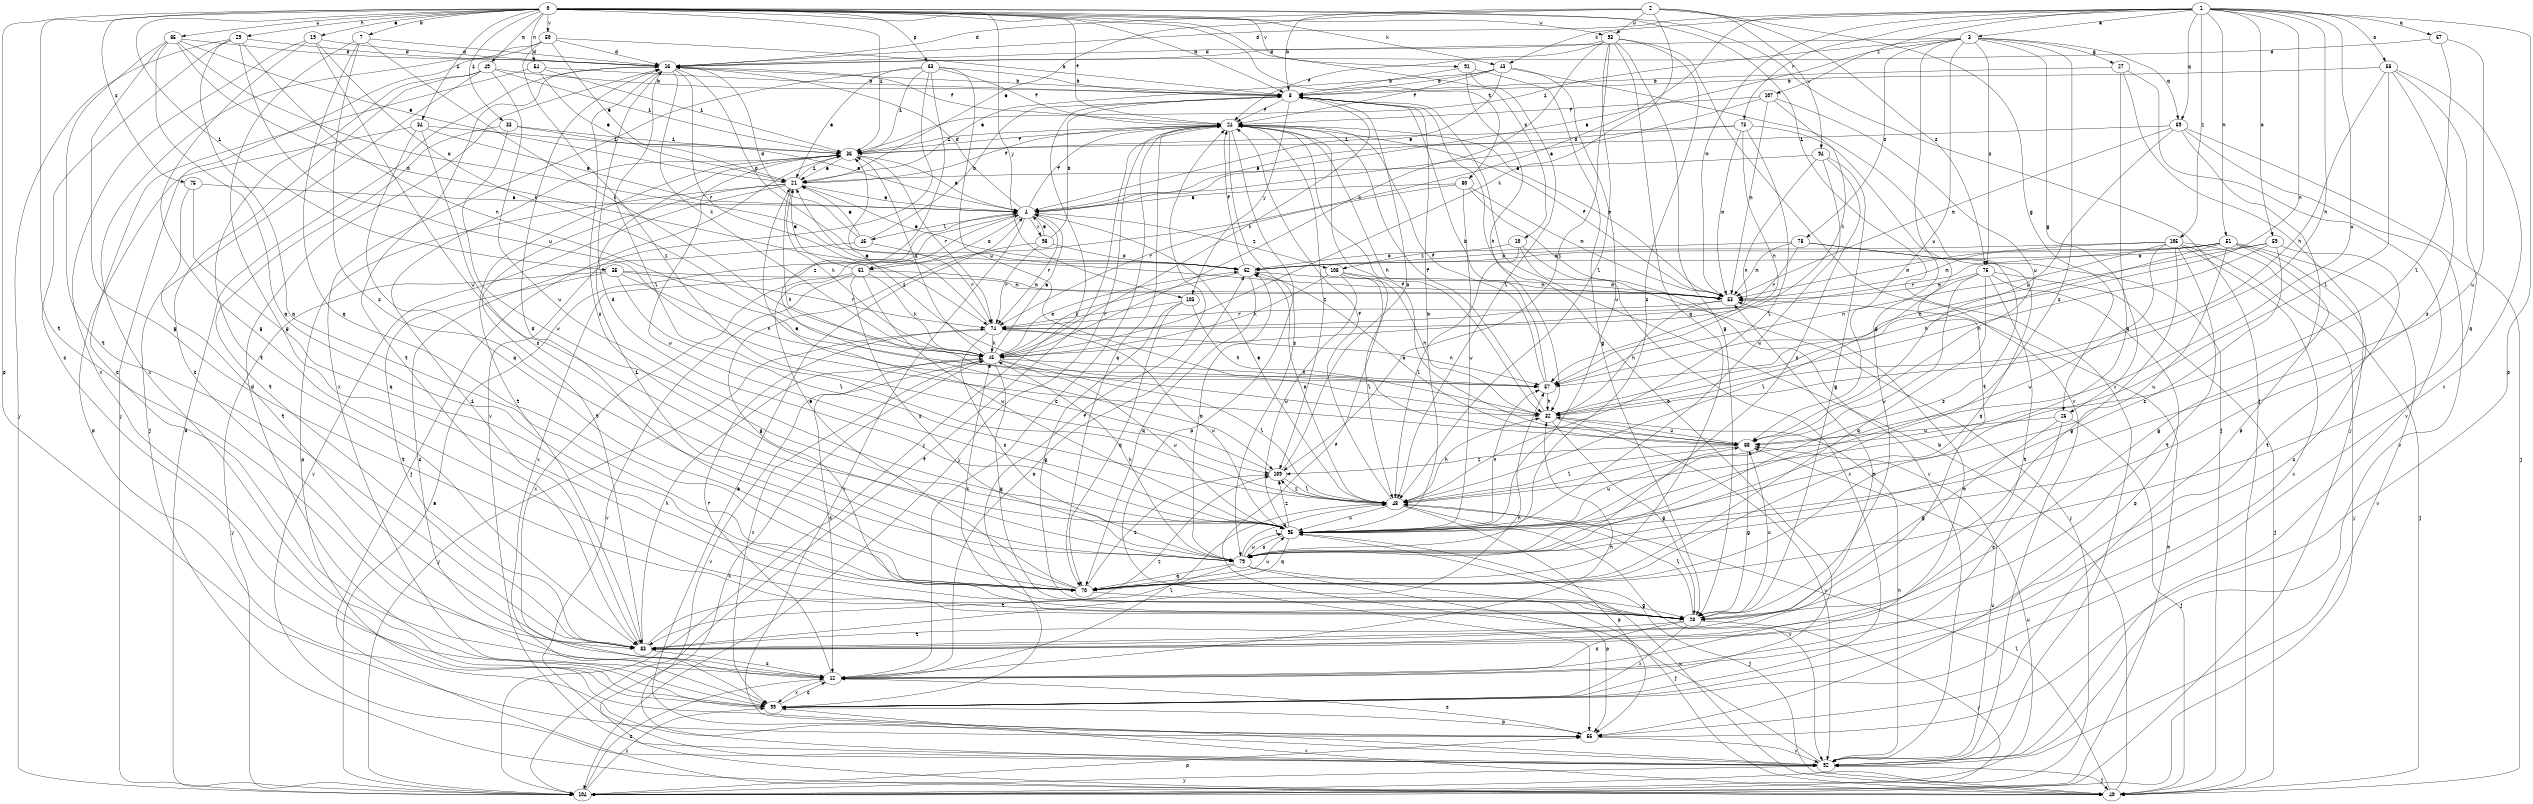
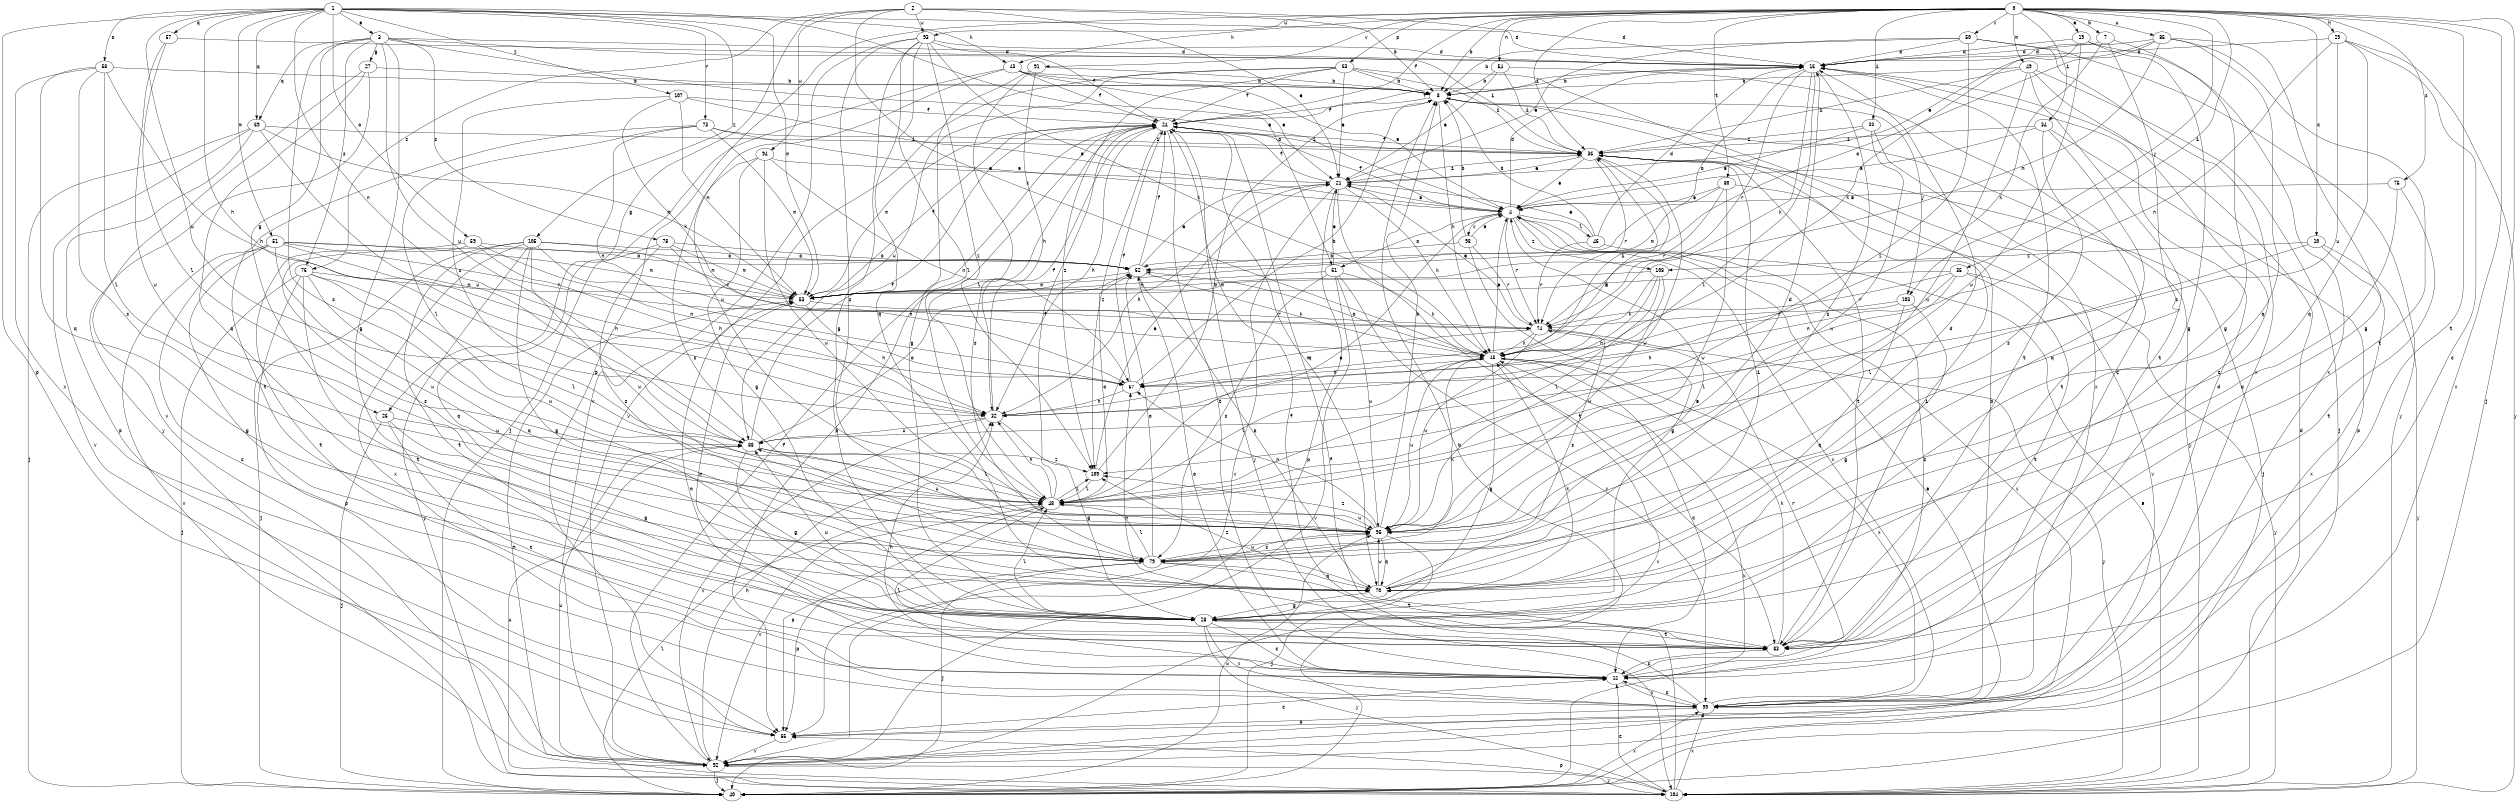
edge "7" -> "70": removed, label "q"
edge "83" -> "109": removed, label "z"
